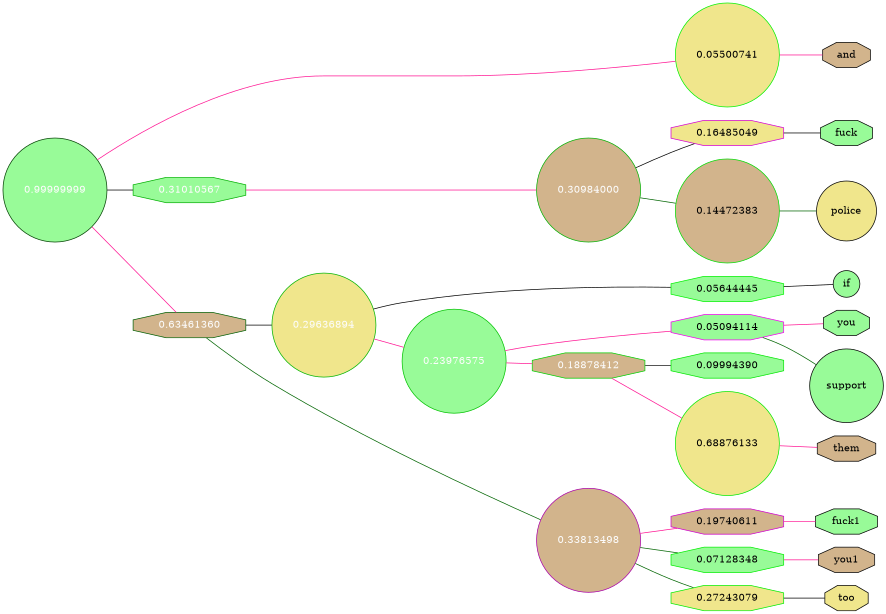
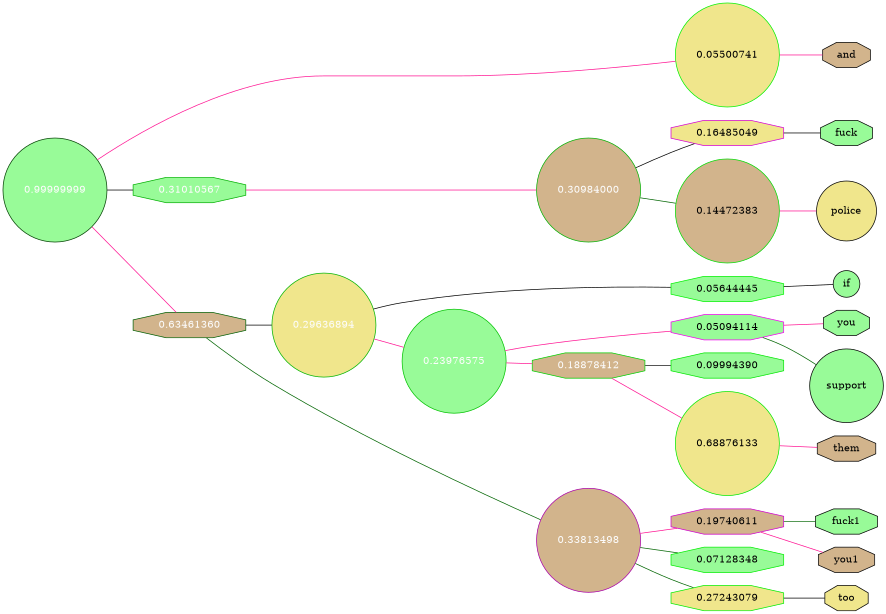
edge "0.14472383" -- "police": color darkgreen -> deeppink
edge "0.19740611" -- "fuck1": color deeppink -> darkgreen
edge "0.07128348" -- "you1": now "0.19740611" -- "you1"
